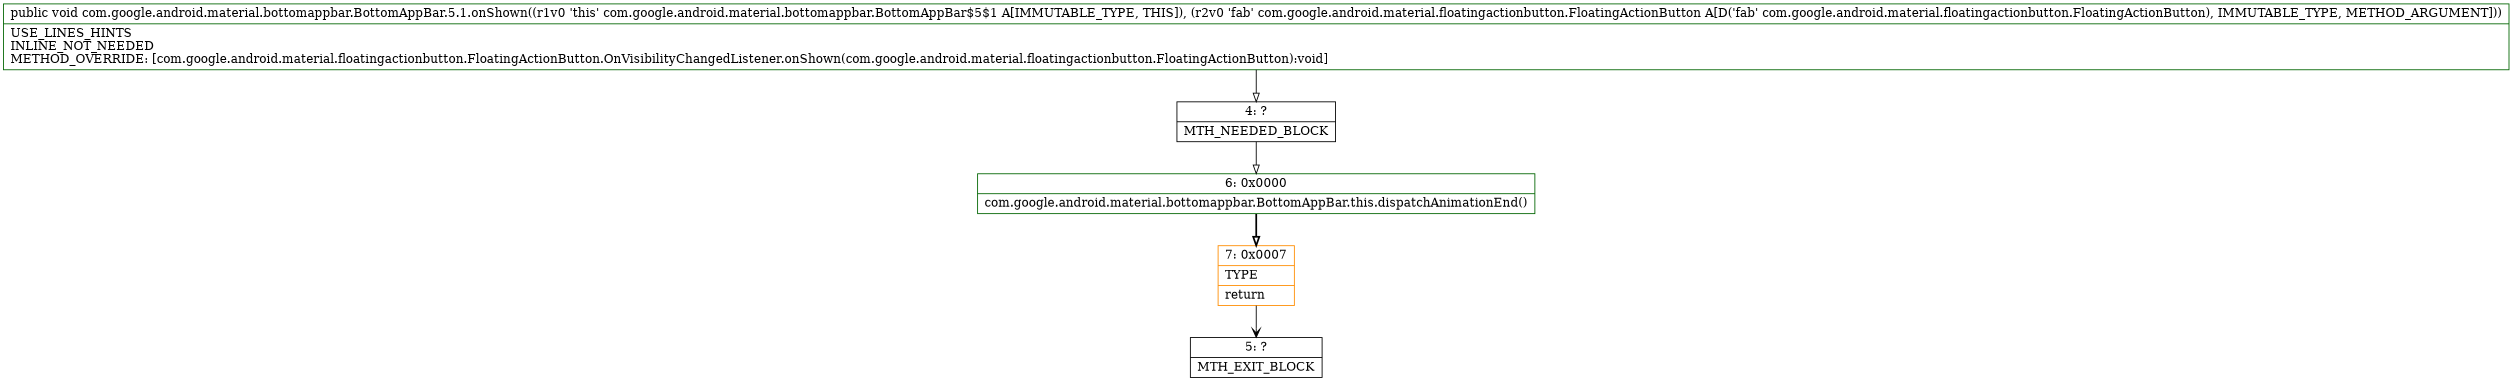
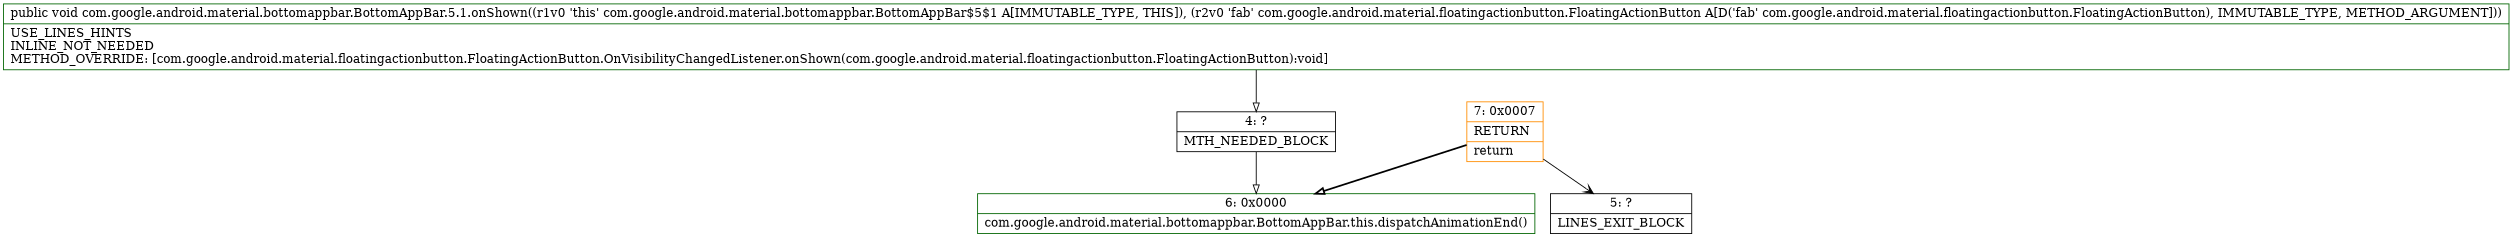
edge "6: 0x0000" -> "7: 0x0007": reversed
node "7: 0x0007": text "TYPE" -> "RETURN"
node "5: ?": text "MTH_EXIT_BLOCK" -> "LINES_EXIT_BLOCK"
